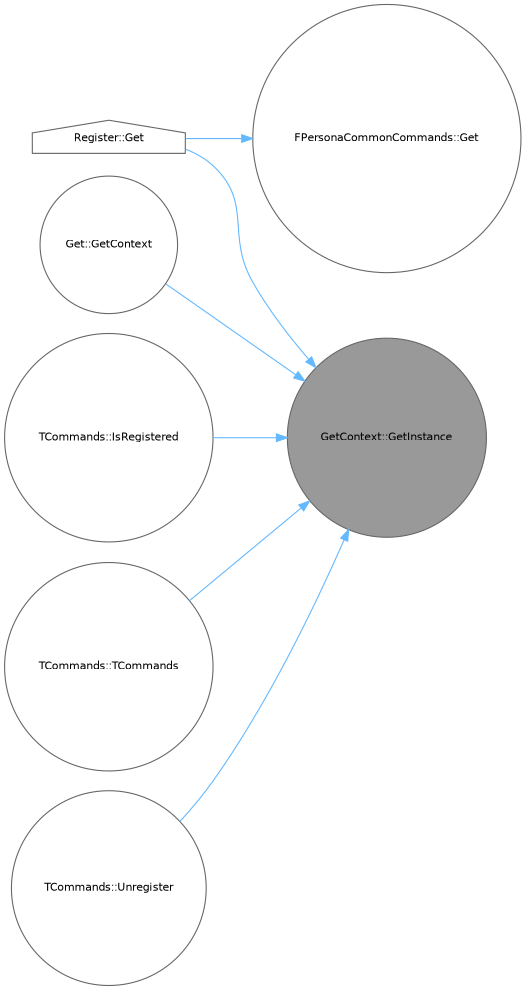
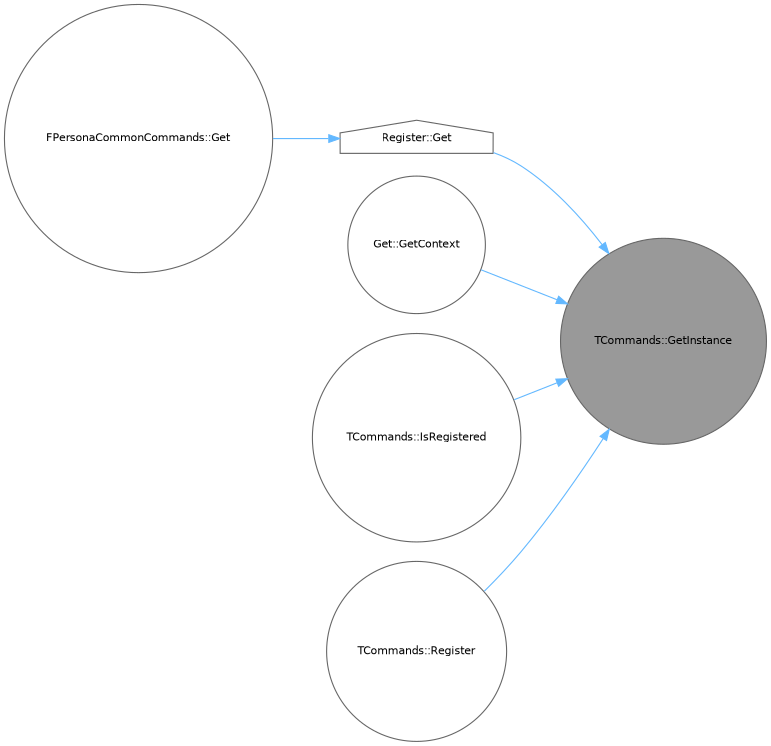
edge "Register::Get" -> "FPersonaCommonCommands::Get": reversed
node "GetContext::GetInstance": label "GetContext::GetInstance" -> "TCommands::GetInstance"
node "TCommands::TCommands": label "TCommands::TCommands" -> "TCommands::Register"
node "TCommands::Unregister": removed
